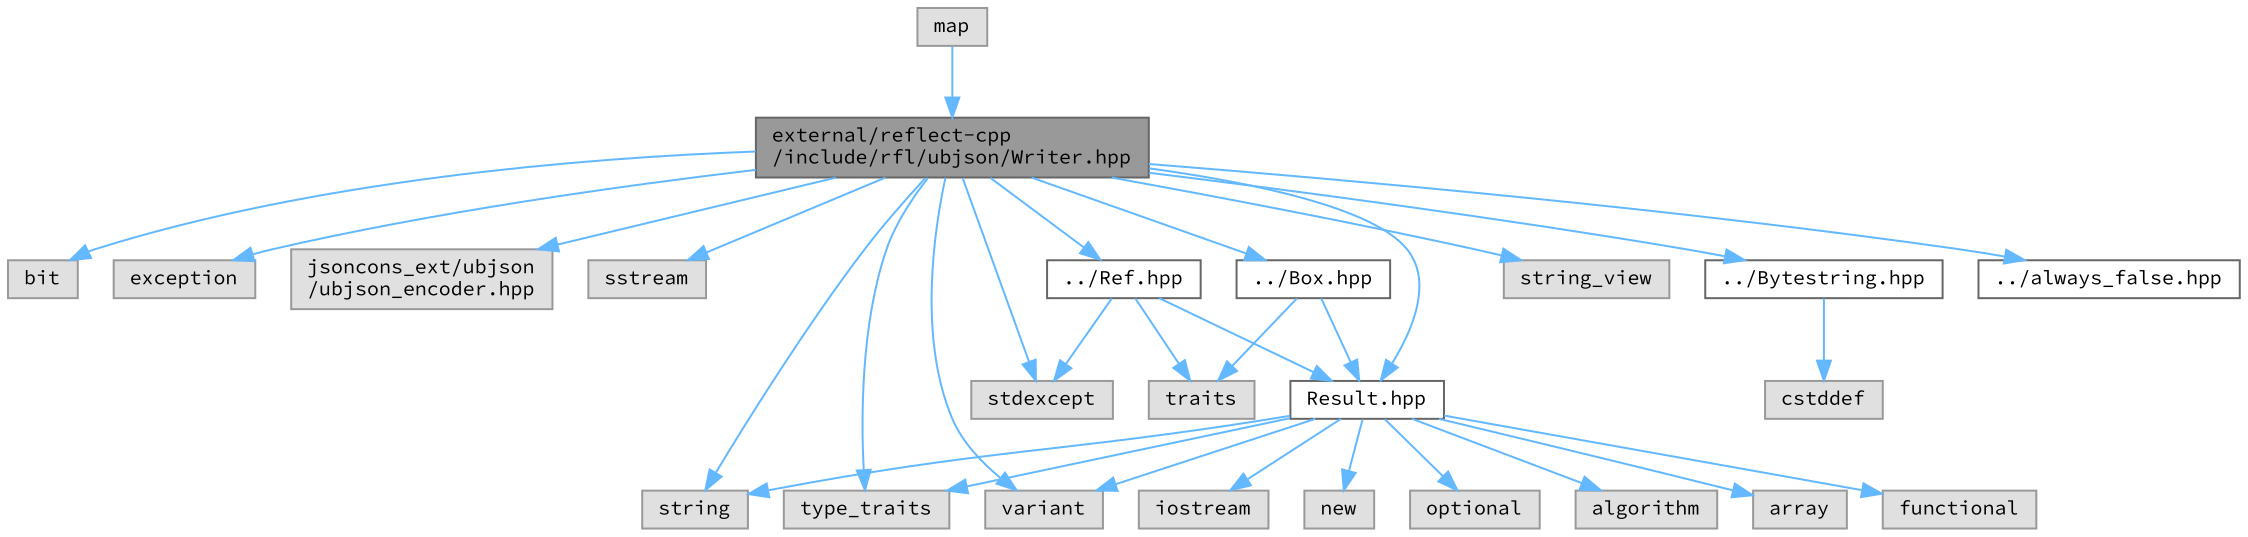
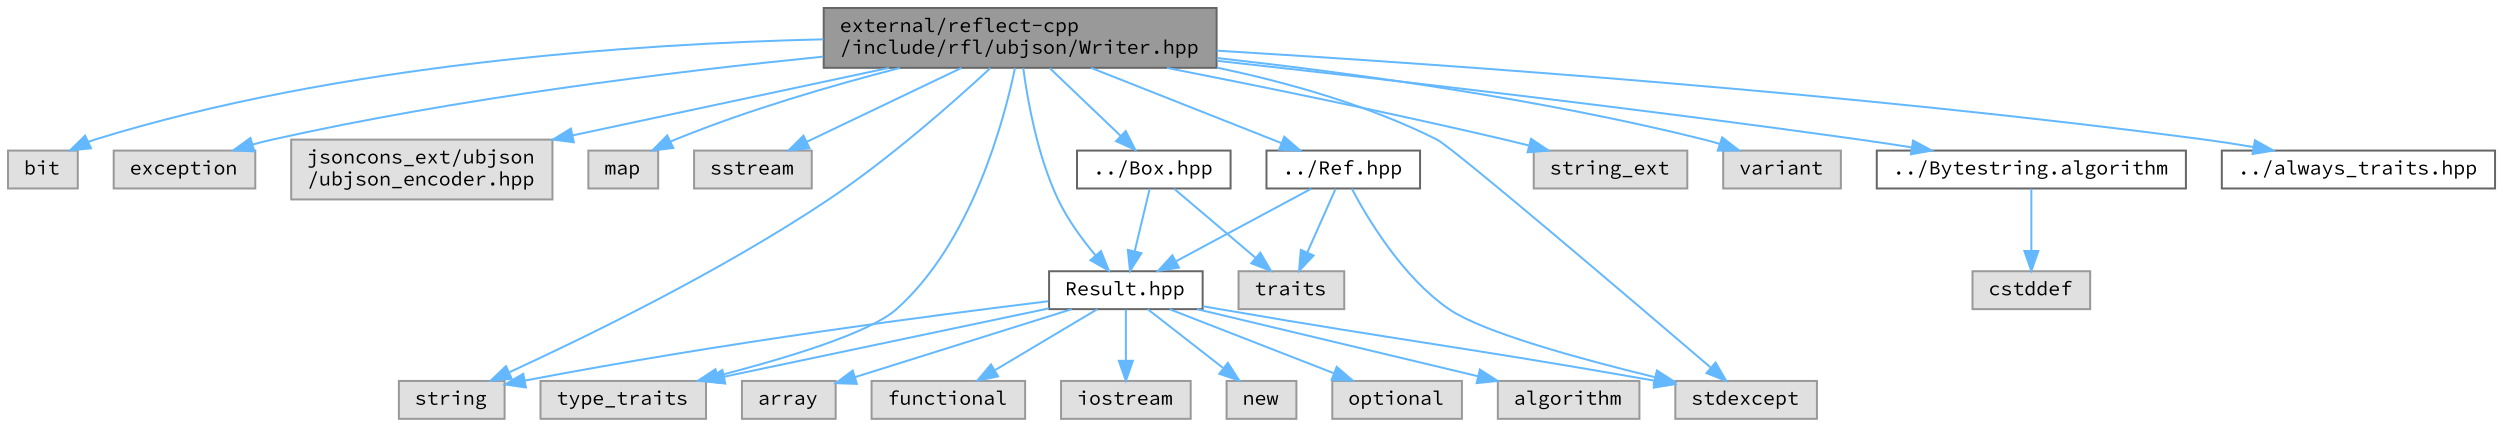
edge "map" -> "external/reflect-cpp /include/rfl/ubjson/Writer.hpp": reversed
node "string_view": label "string_view" -> "string_ext"
node "../Bytestring.hpp": label "../Bytestring.hpp" -> "../Bytestring.algorithm"
node "../always_false.hpp": label "../always_false.hpp" -> "../always_traits.hpp"
edge "Result.hpp" -> "variant": now "Result.hpp" -> "stdexcept"
